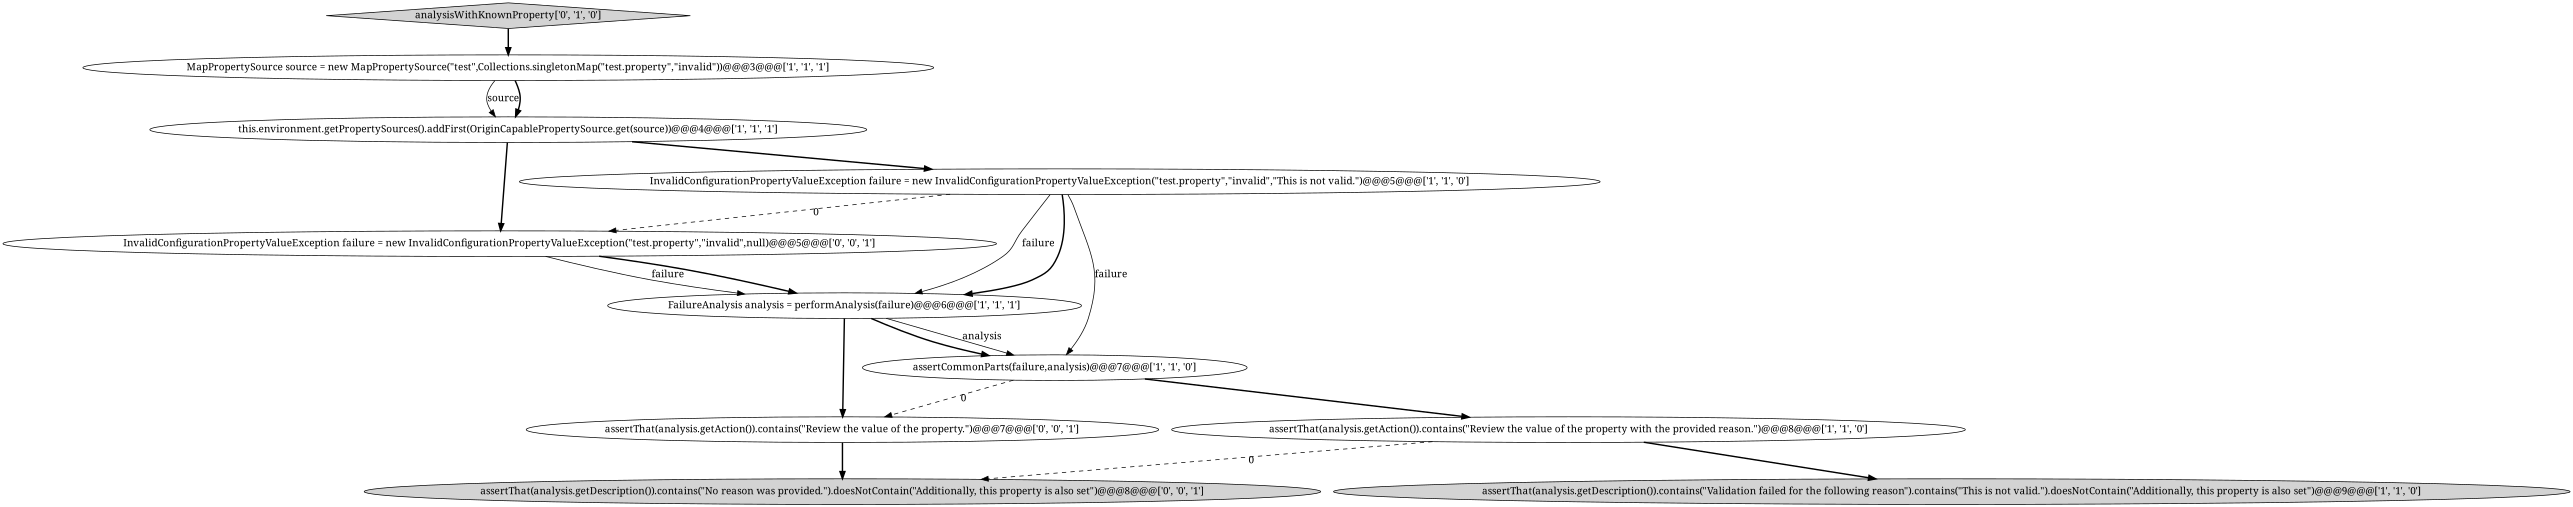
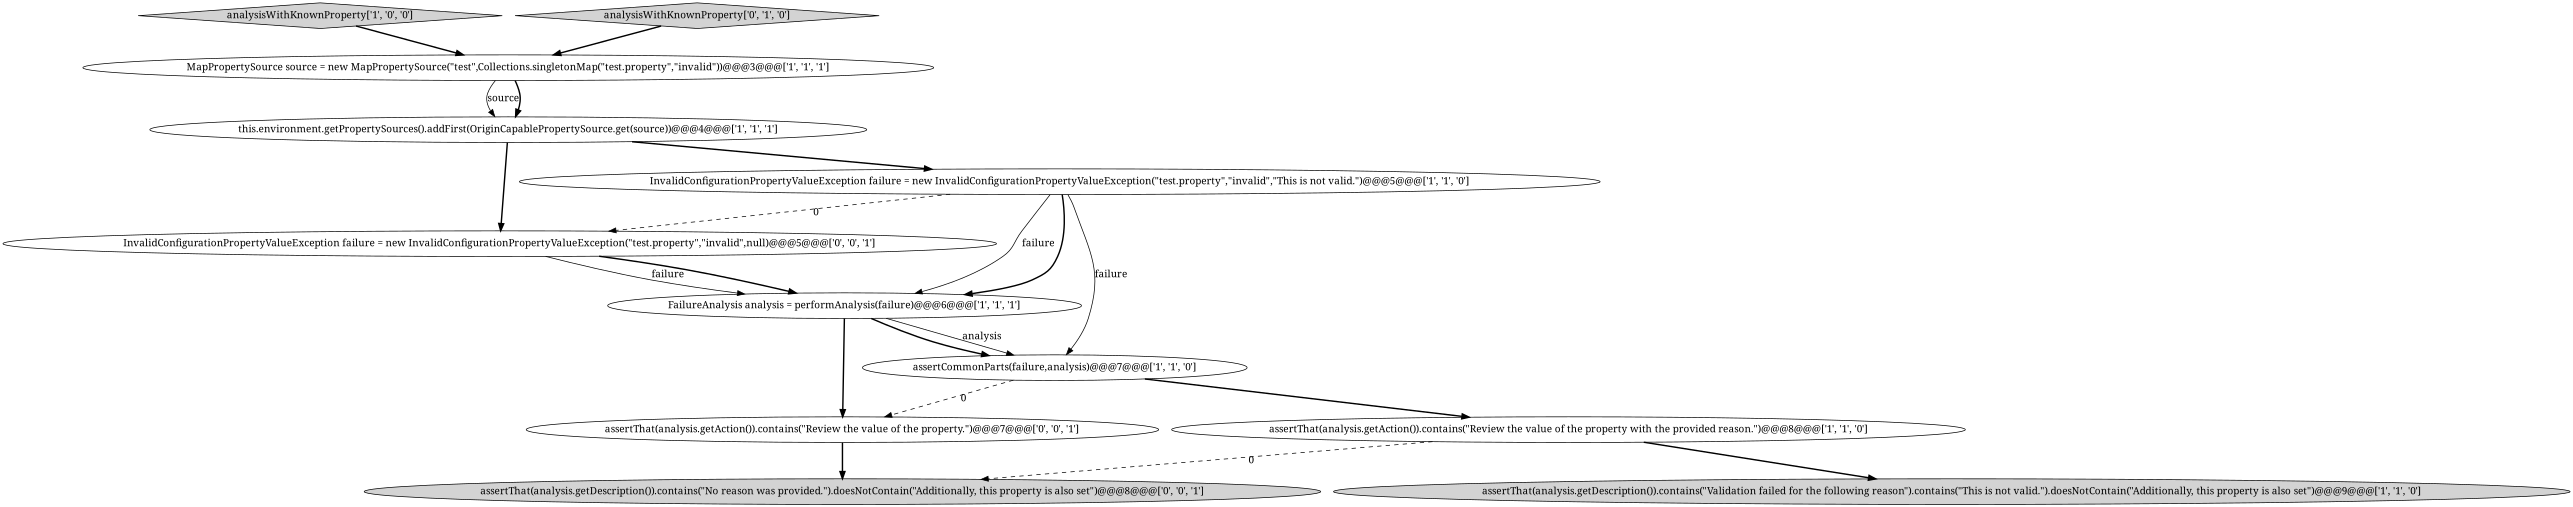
node "analysisWithKnownProperty['1', '0', '0']": added
